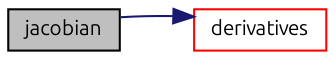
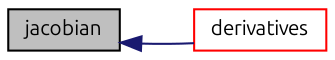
edge "jacobian" -> "derivatives": reversed
